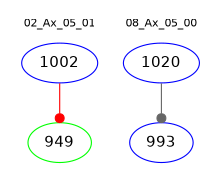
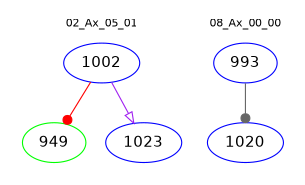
cluster "08_Ax_05_00": label "08_Ax_05_00" -> "08_Ax_00_00"
edge "1020" -> "993": reversed
node "1023": added
